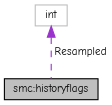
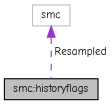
node "int": label "int" -> "smc"
